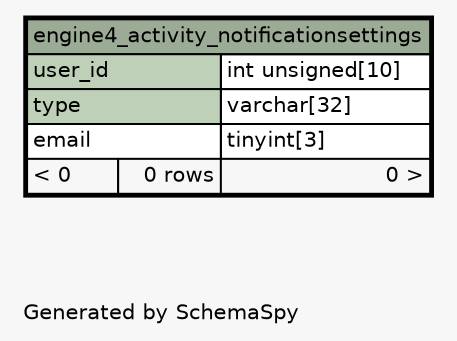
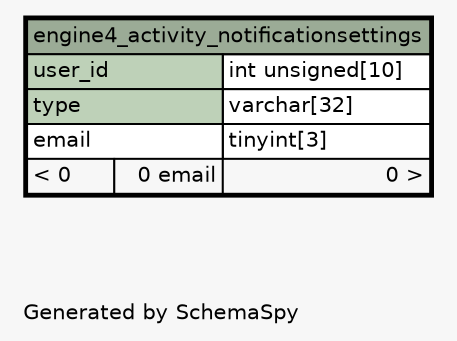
node "engine4_activity_notificationsettings": text "0 rows" -> "0 email"
